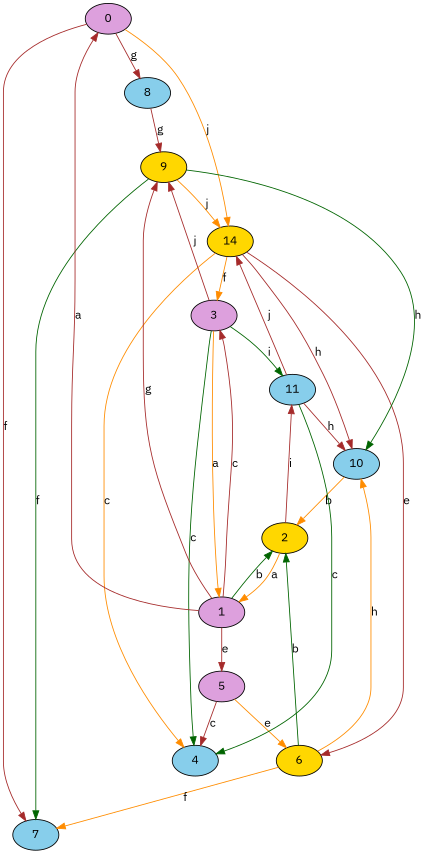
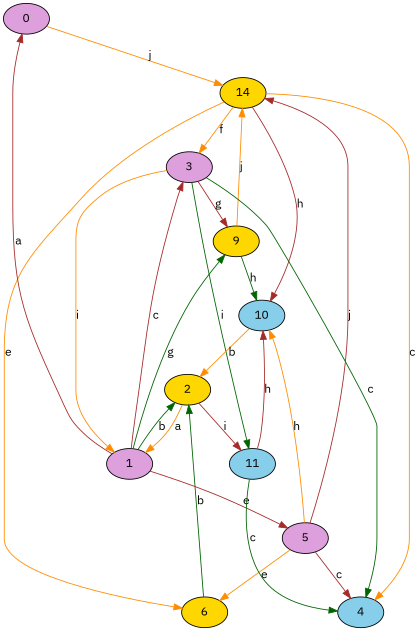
node "8": removed
edge "3" -> "9": label "j" -> "g"
edge "11" -> "14": now "5" -> "14"
edge "1" -> "9": color brown -> darkgreen
edge "3" -> "1": label "a" -> "i"
edge "14" -> "6": color brown -> darkorange
edge "6" -> "10": now "5" -> "10"
node "7": removed
